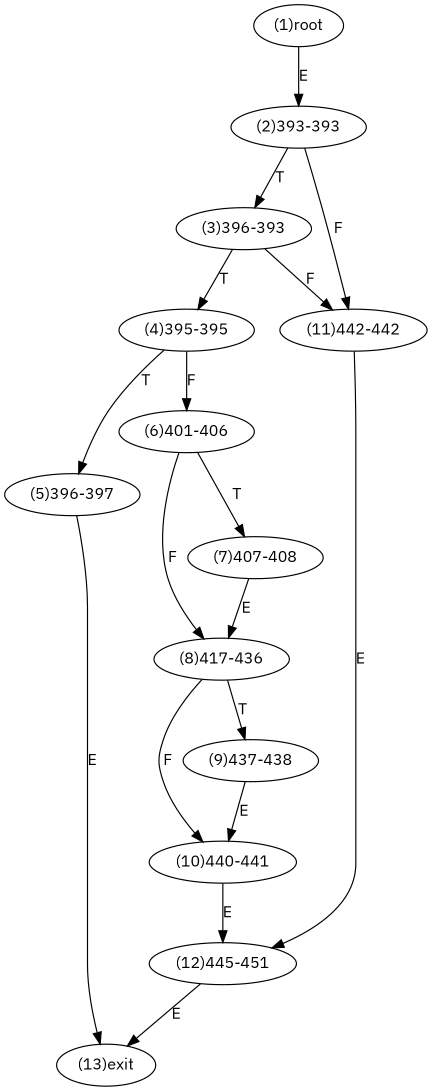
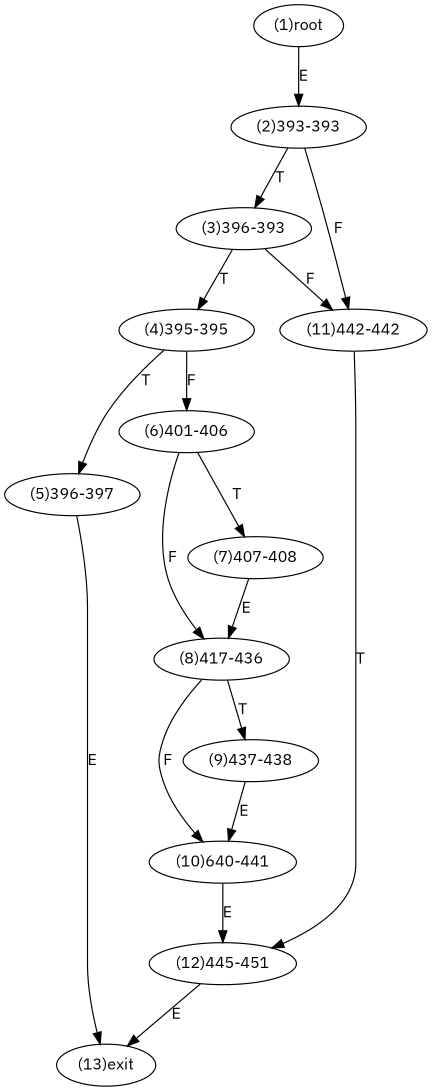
edge "(11)442-442" -> "(12)445-451": label "E" -> "T"
node "(10)440-441": label "(10)440-441" -> "(10)640-441"
